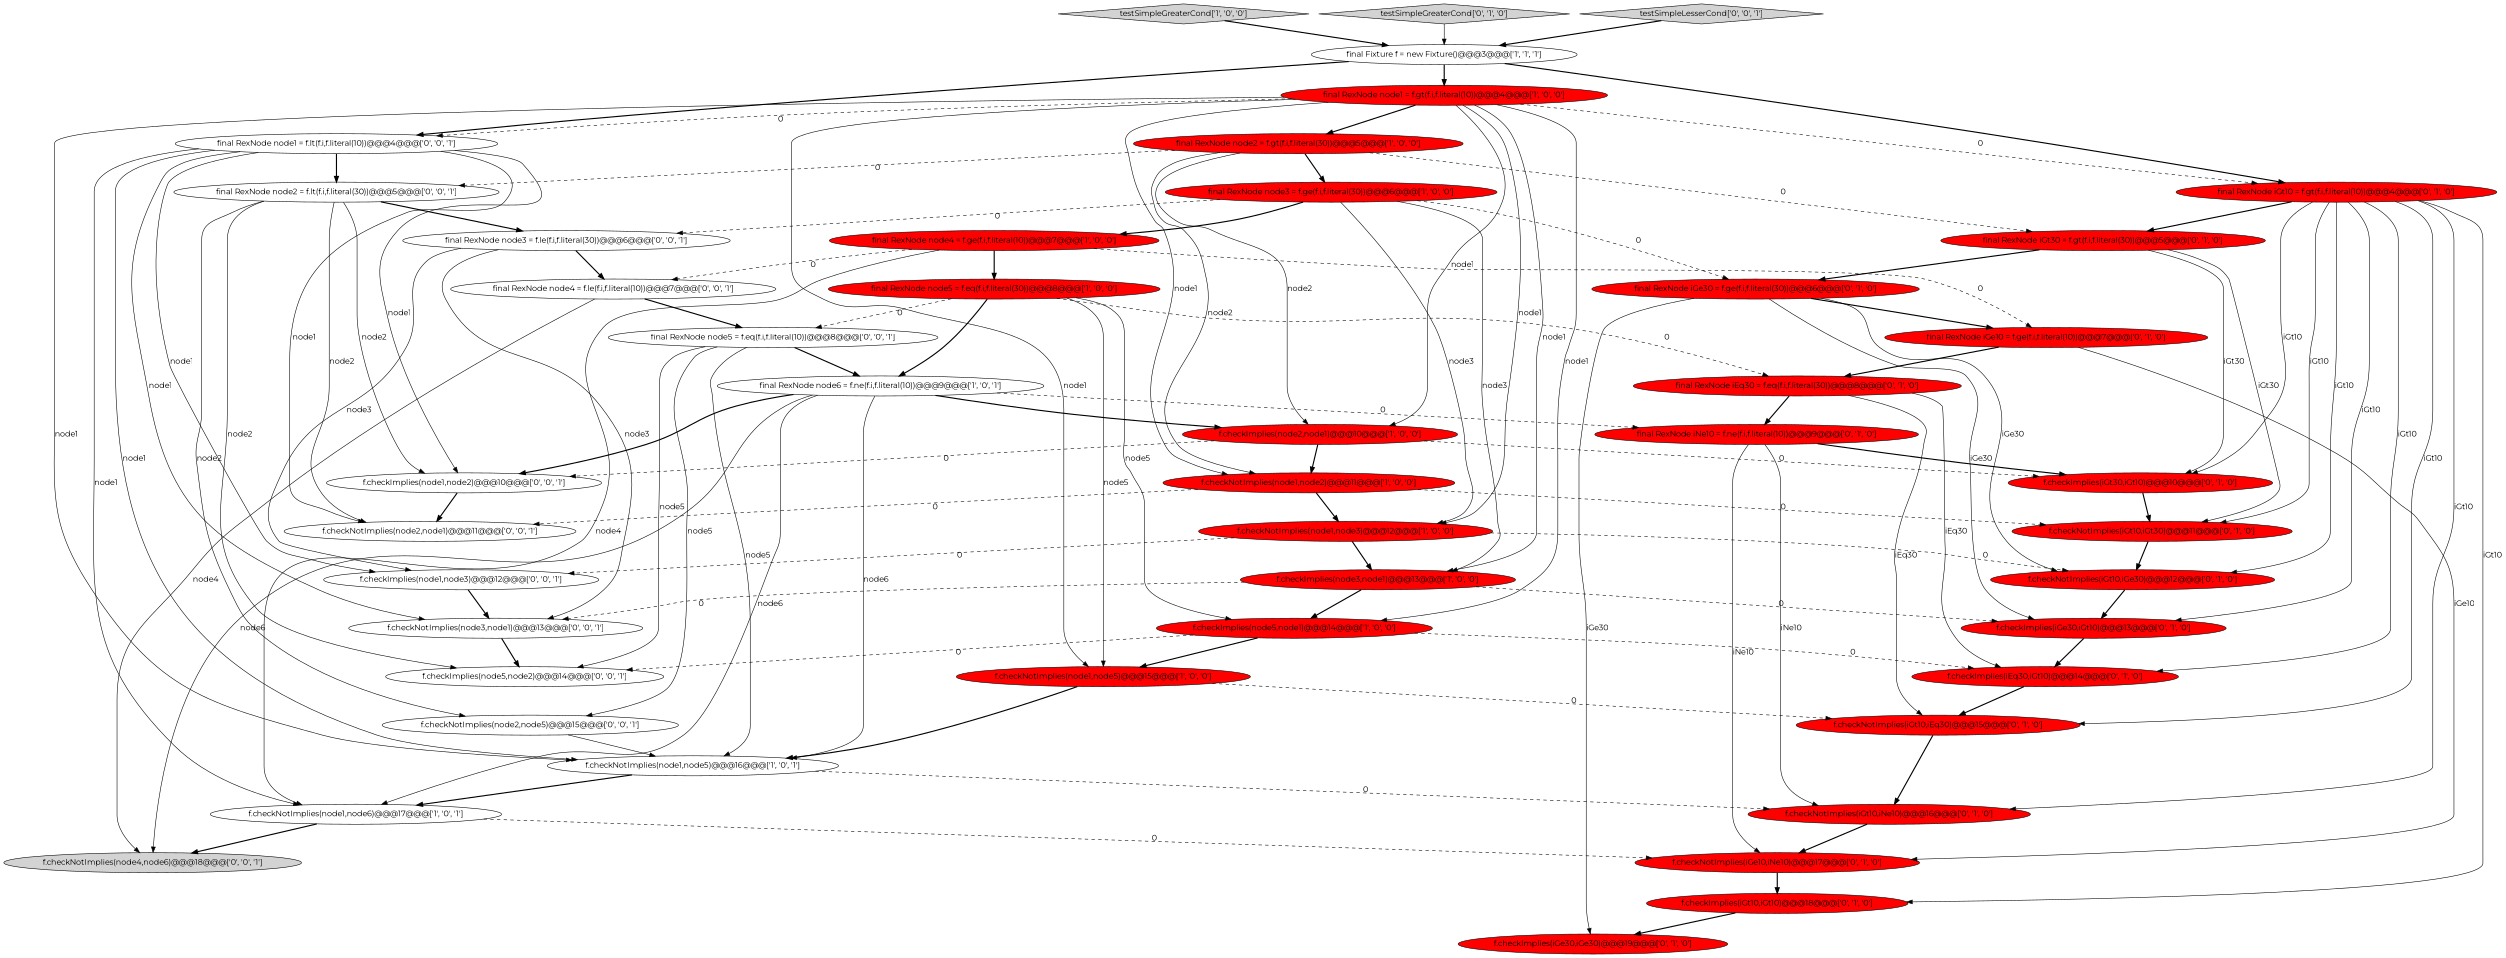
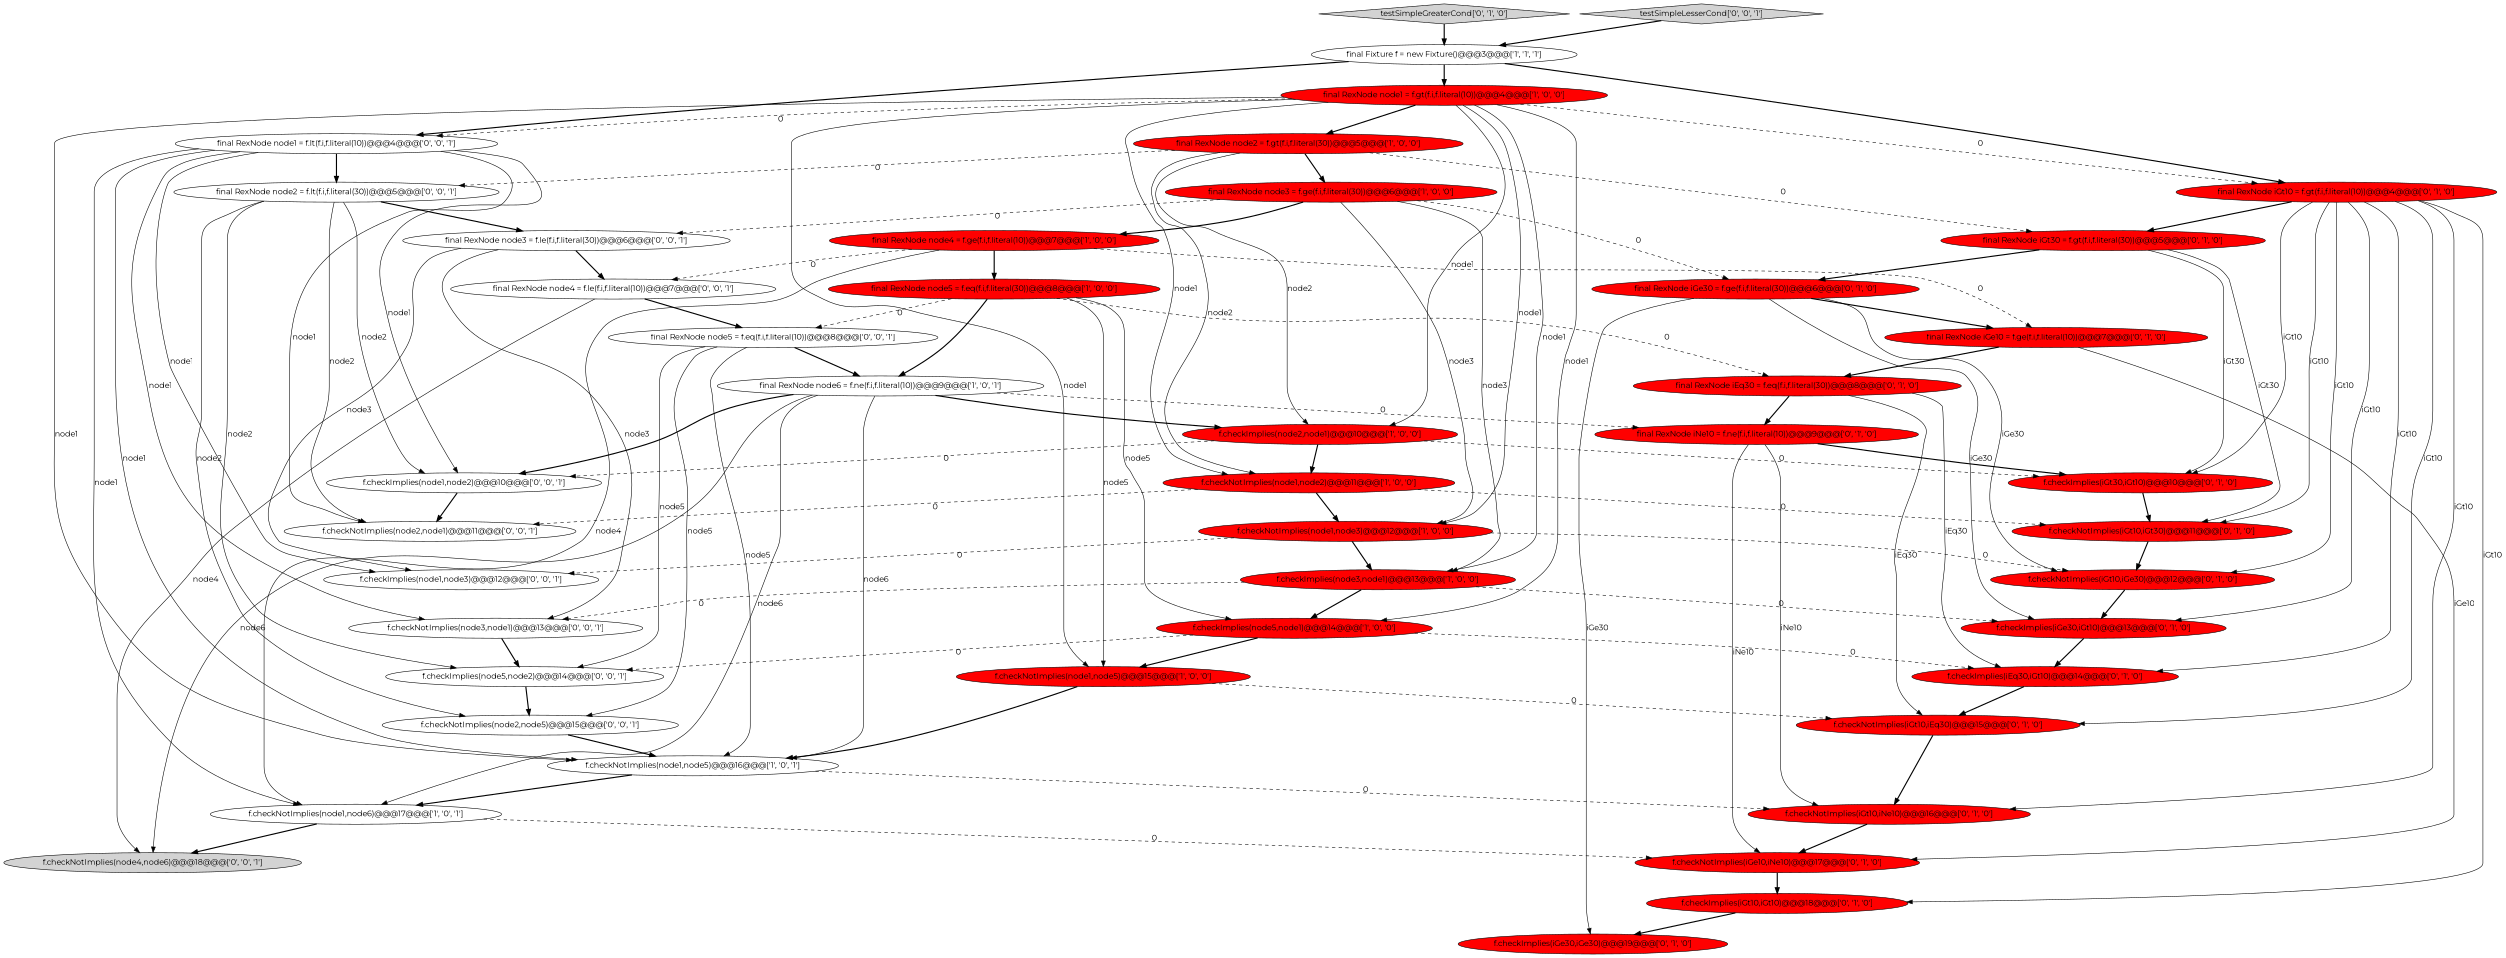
node "testSimpleGreaterCond['1', '0', '0']": removed
edge "testSimpleGreaterCond['0', '1', '0']" -> "final Fixture f = new Fixture()@@@3@@@['1', '1', '1']": style solid -> bold
edge "f.checkImplies(node1,node3)@@@12@@@['0', '0', '1']" -> "f.checkNotImplies(node3,node1)@@@13@@@['0', '0', '1']": removed
edge "f.checkImplies(node5,node2)@@@14@@@['0', '0', '1']" -> "f.checkNotImplies(node2,node5)@@@15@@@['0', '0', '1']": added
edge "f.checkNotImplies(node2,node5)@@@15@@@['0', '0', '1']" -> "f.checkNotImplies(node1,node5)@@@16@@@['1', '0', '1']": style solid -> bold
